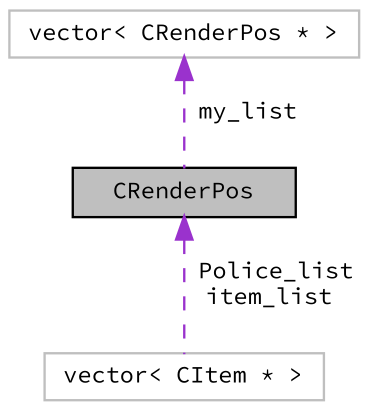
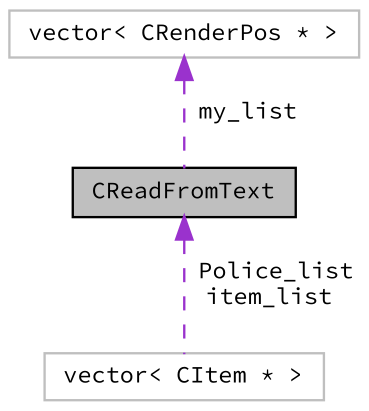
node "CRenderPos": label "CRenderPos" -> "CReadFromText"
